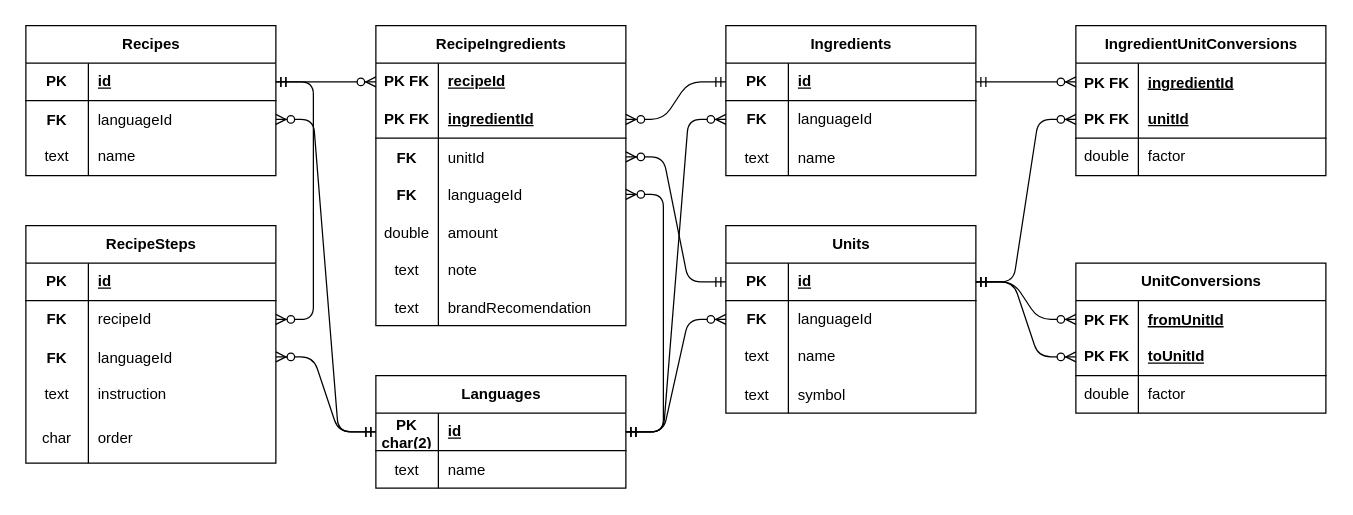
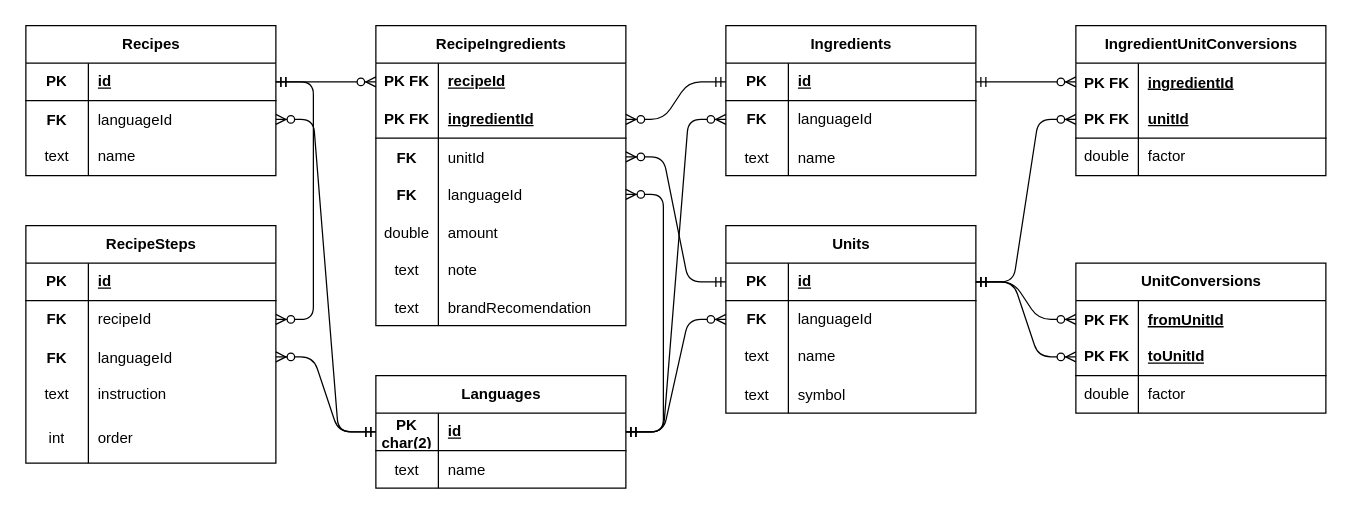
node "char": label "char" -> "int"
